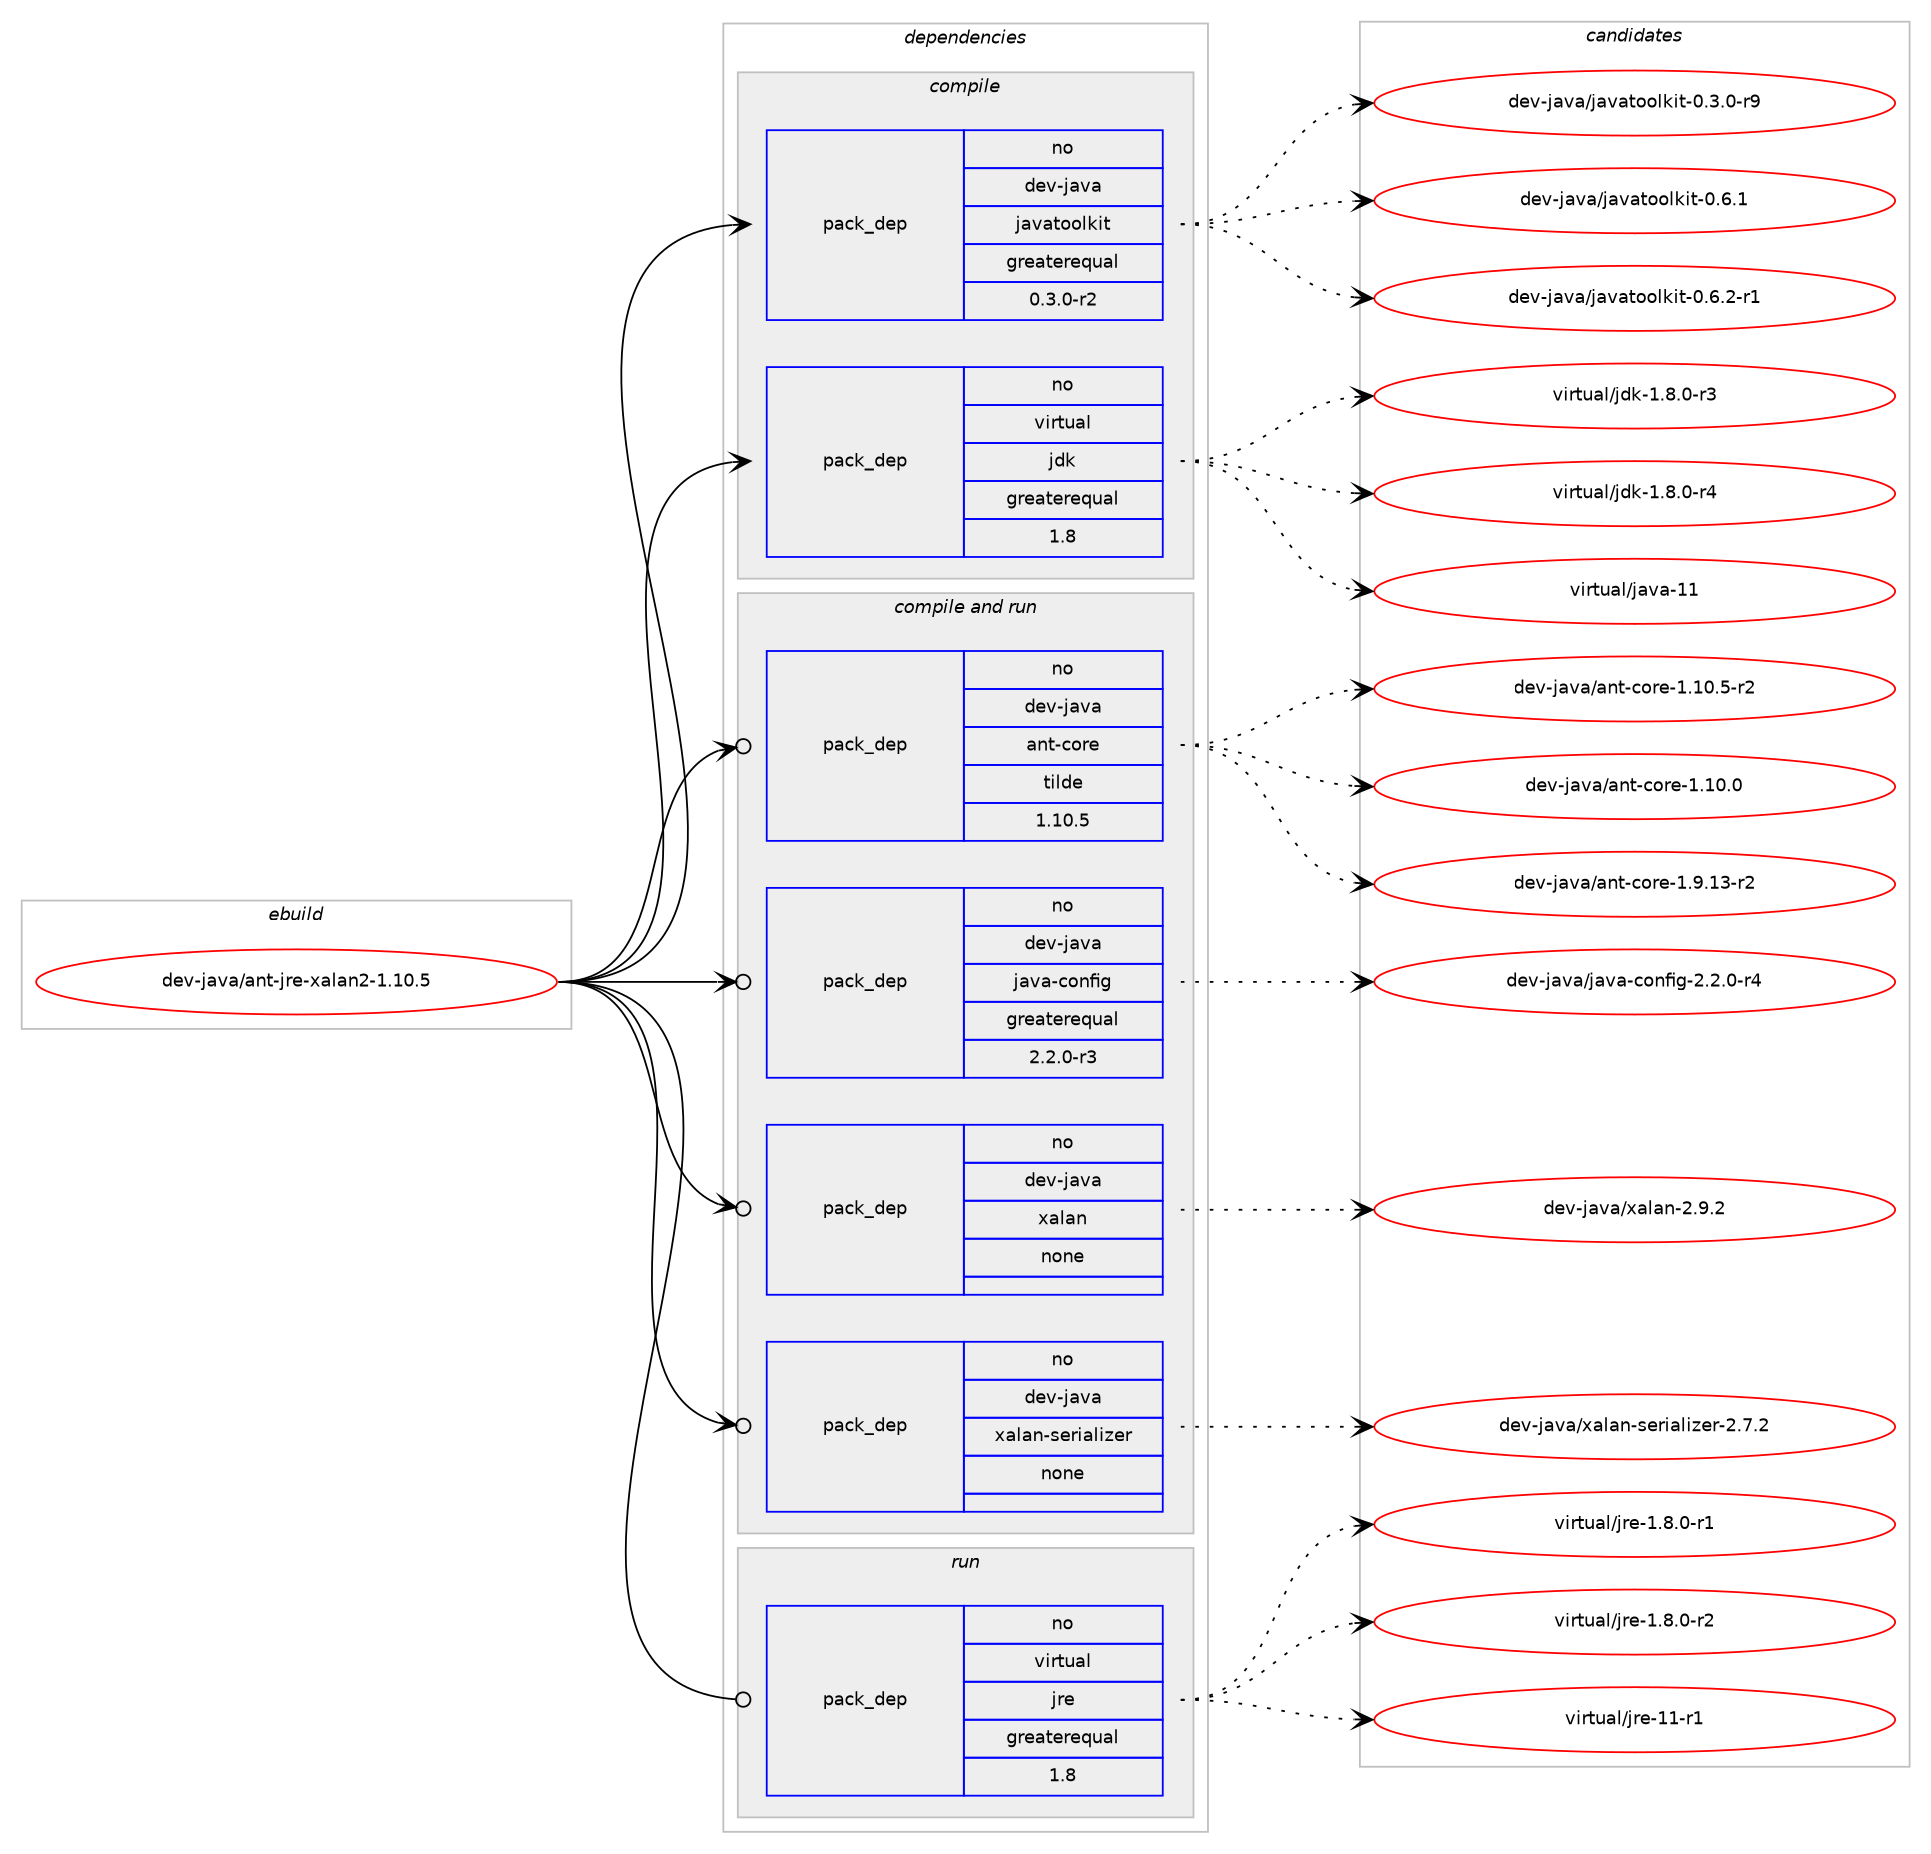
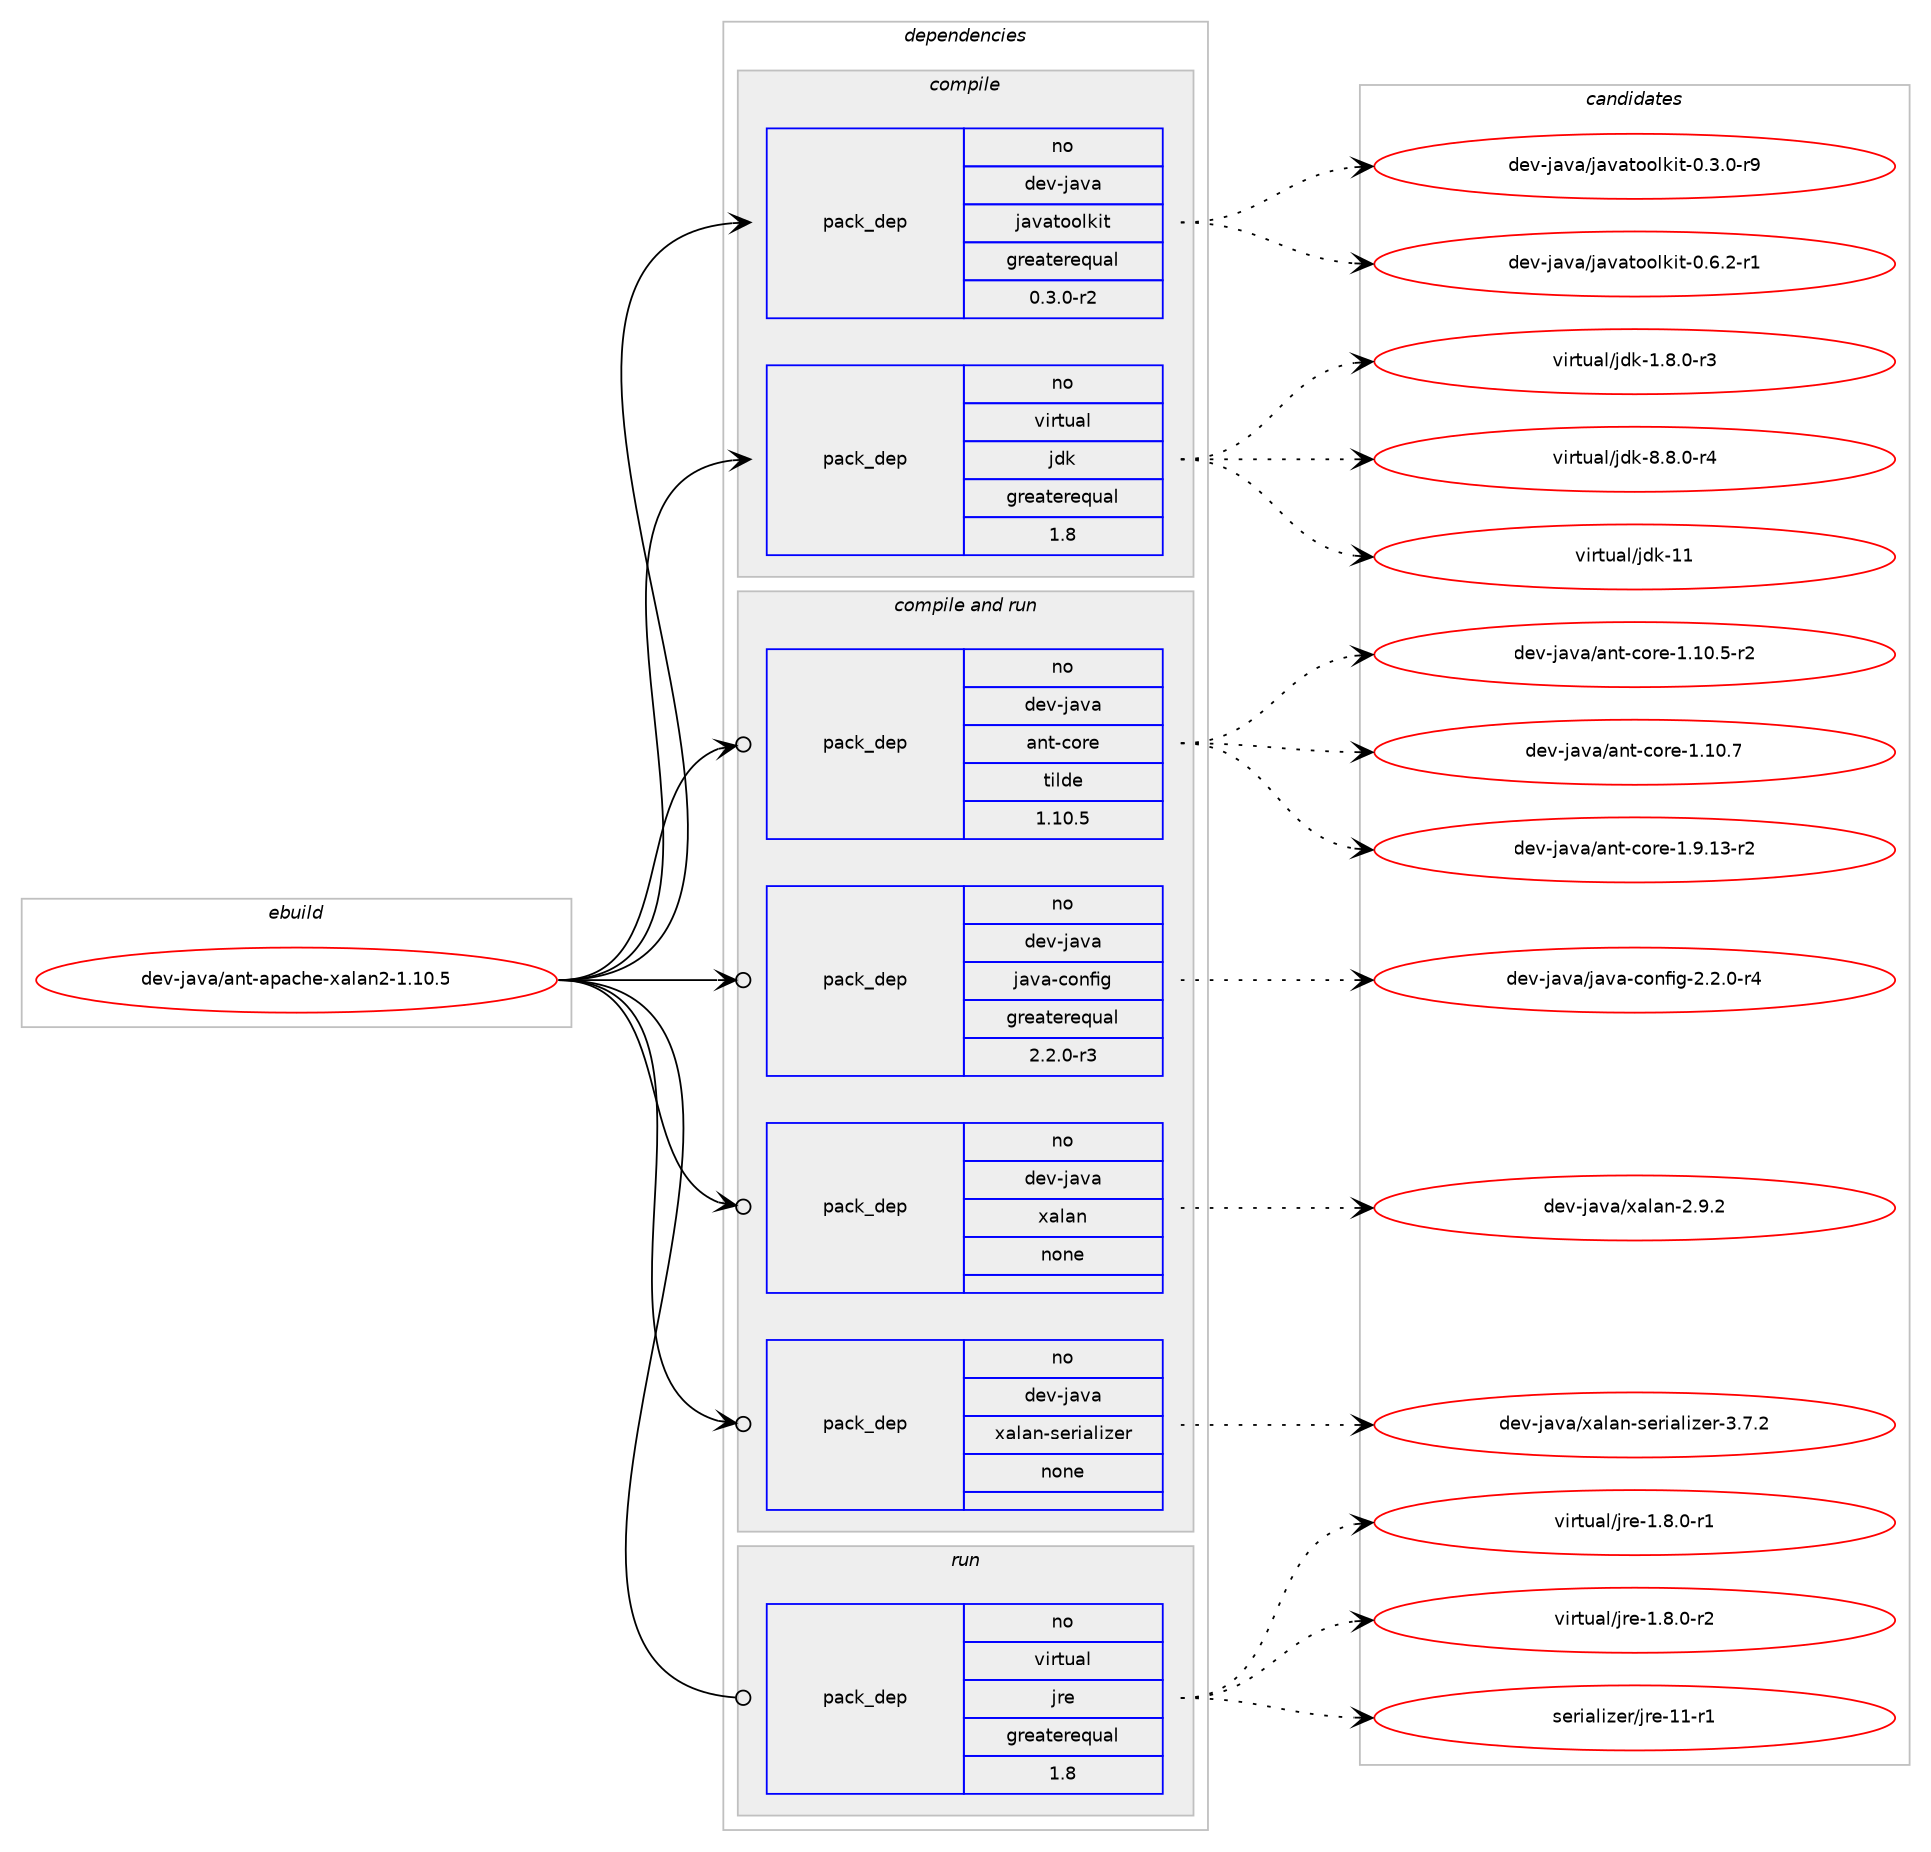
node "dev-java/javatoolkit-0.6.1": removed
node "virtual/jdk-1.8.0-r4": label "virtual/jdk-1.8.0-r4" -> "virtual/jdk-8.8.0-r4"
node "virtual/java-11": label "virtual/java-11" -> "virtual/jdk-11"
node "dev-java/ant-core-1.10.0": label "dev-java/ant-core-1.10.0" -> "dev-java/ant-core-1.10.7"
node "dev-java/ant-jre-xalan2-1.10.5": label "dev-java/ant-jre-xalan2-1.10.5" -> "dev-java/ant-apache-xalan2-1.10.5"
node "dev-java/xalan-serializer-2.7.2": label "dev-java/xalan-serializer-2.7.2" -> "dev-java/xalan-serializer-3.7.2"
node "virtual/jre-11-r1": label "virtual/jre-11-r1" -> "serializer/jre-11-r1"
